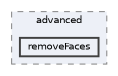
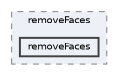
cluster "advanced": label "advanced" -> "removeFaces"
